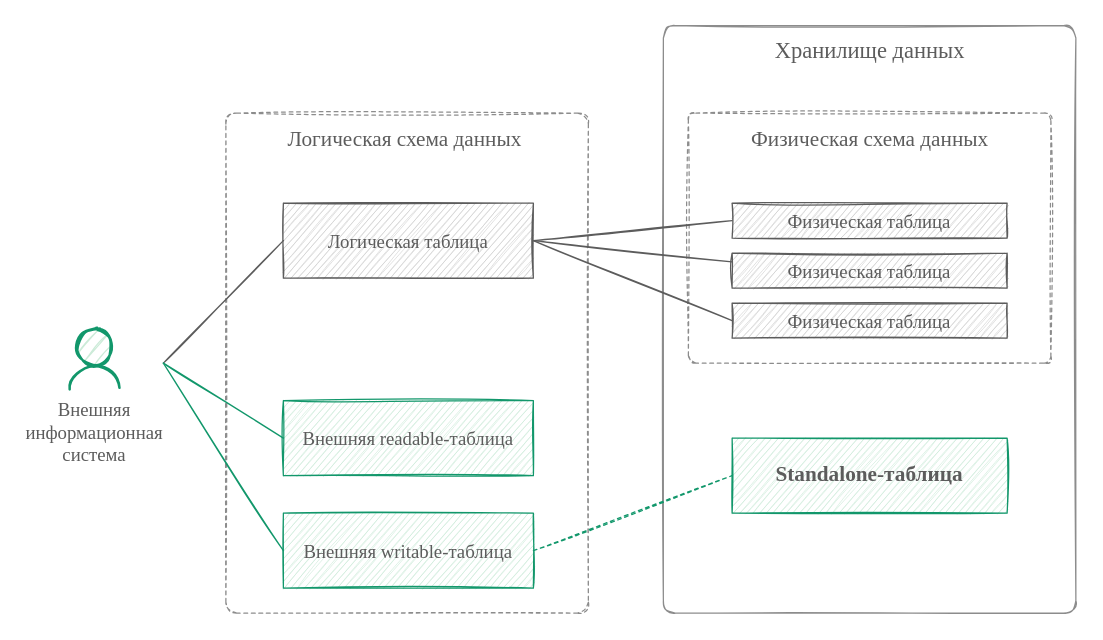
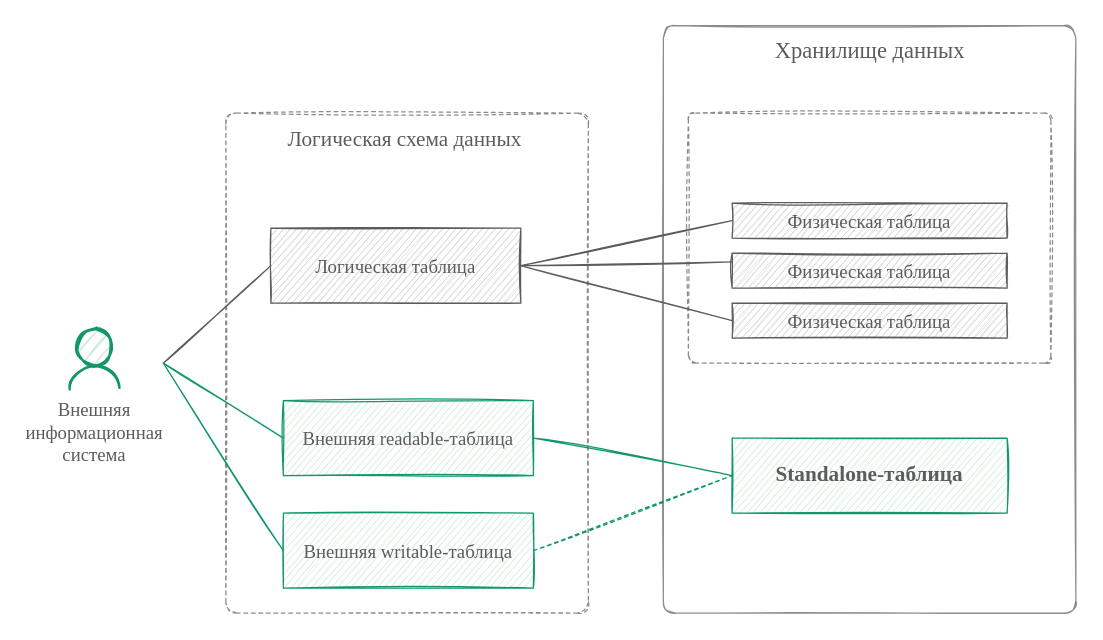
node "Физическая схема данных": removed
node "Логическая таблица": moved (408, 241) -> (396, 266)
edge "Внешняя readable-таблица" -- "Standalone-таблица": added
